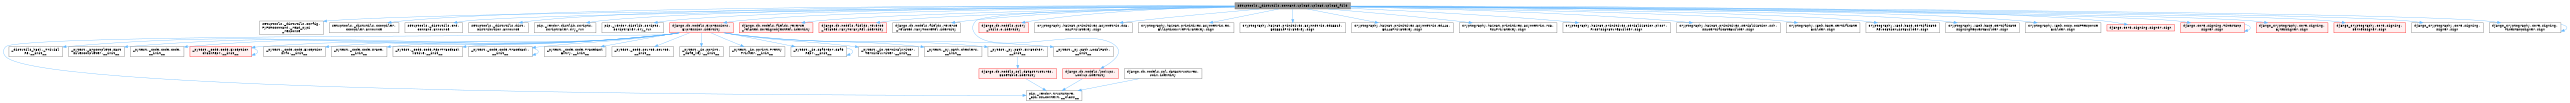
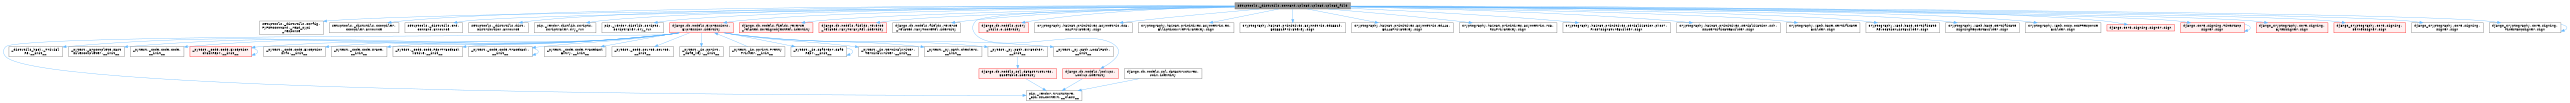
edge "django.db.models.expressions. Expression.identity" -> "_pytest._io.pprint.Pretty Printer.__init__": reversed
